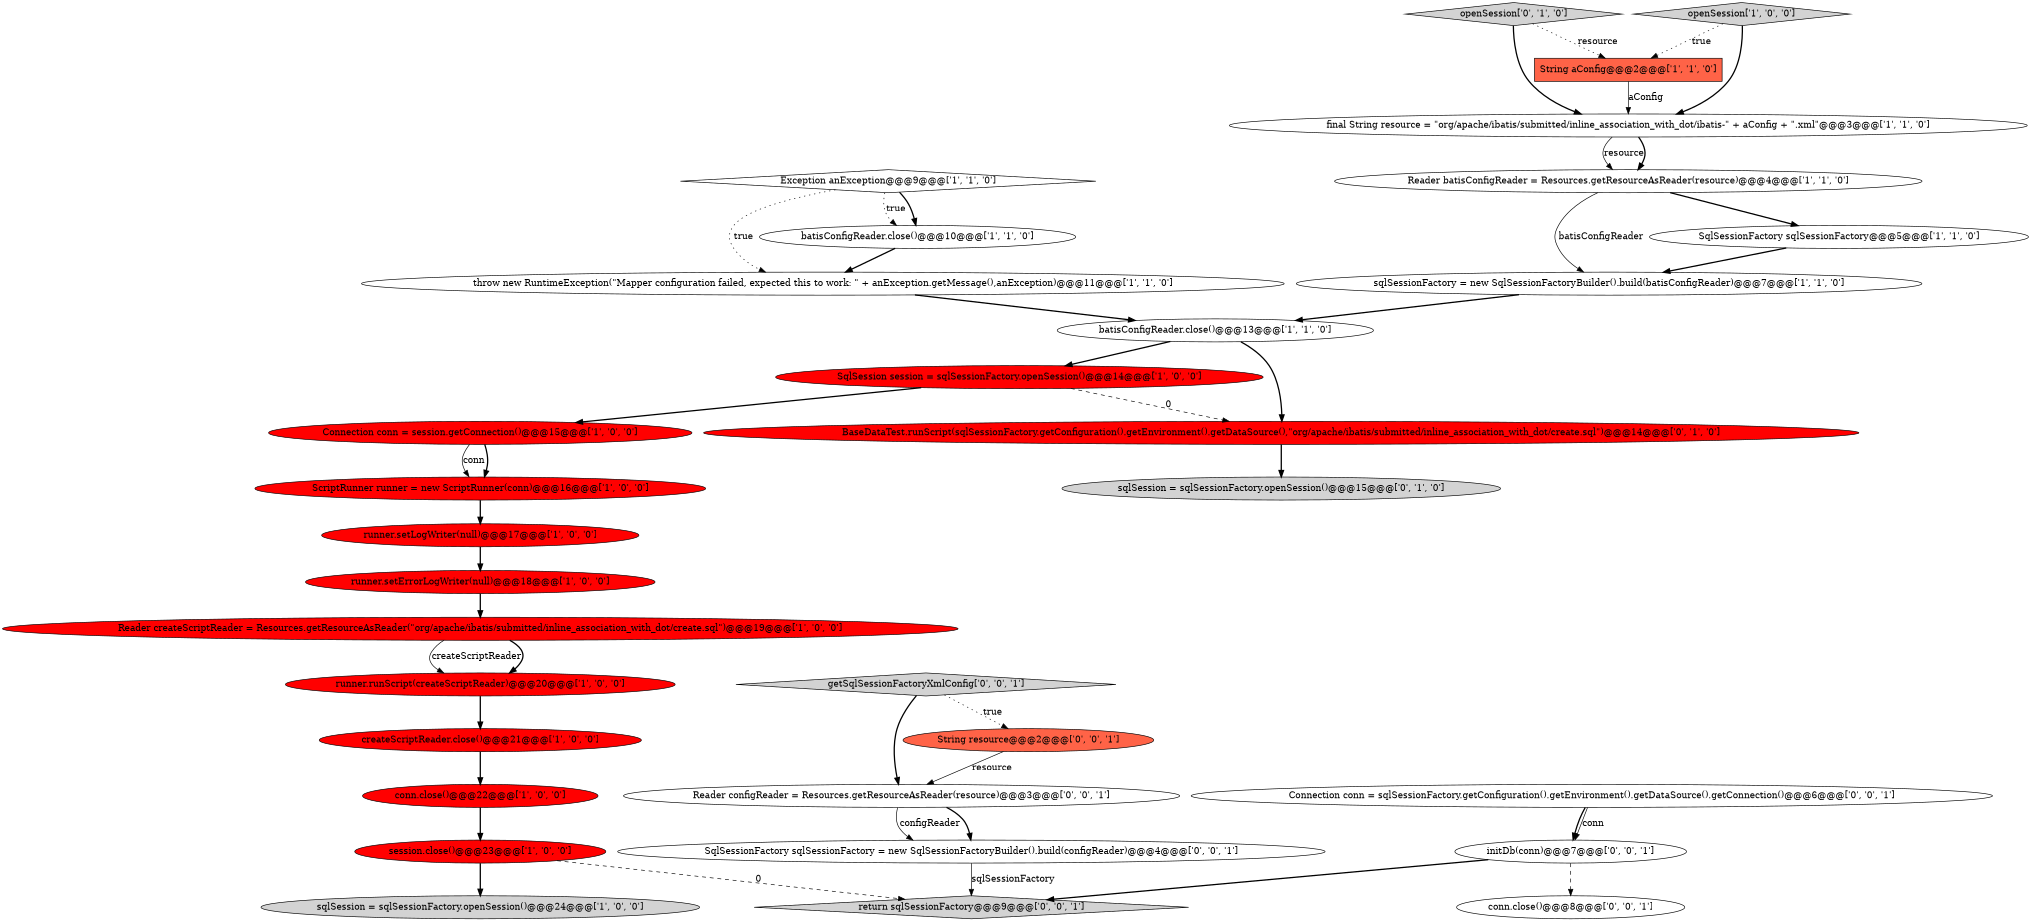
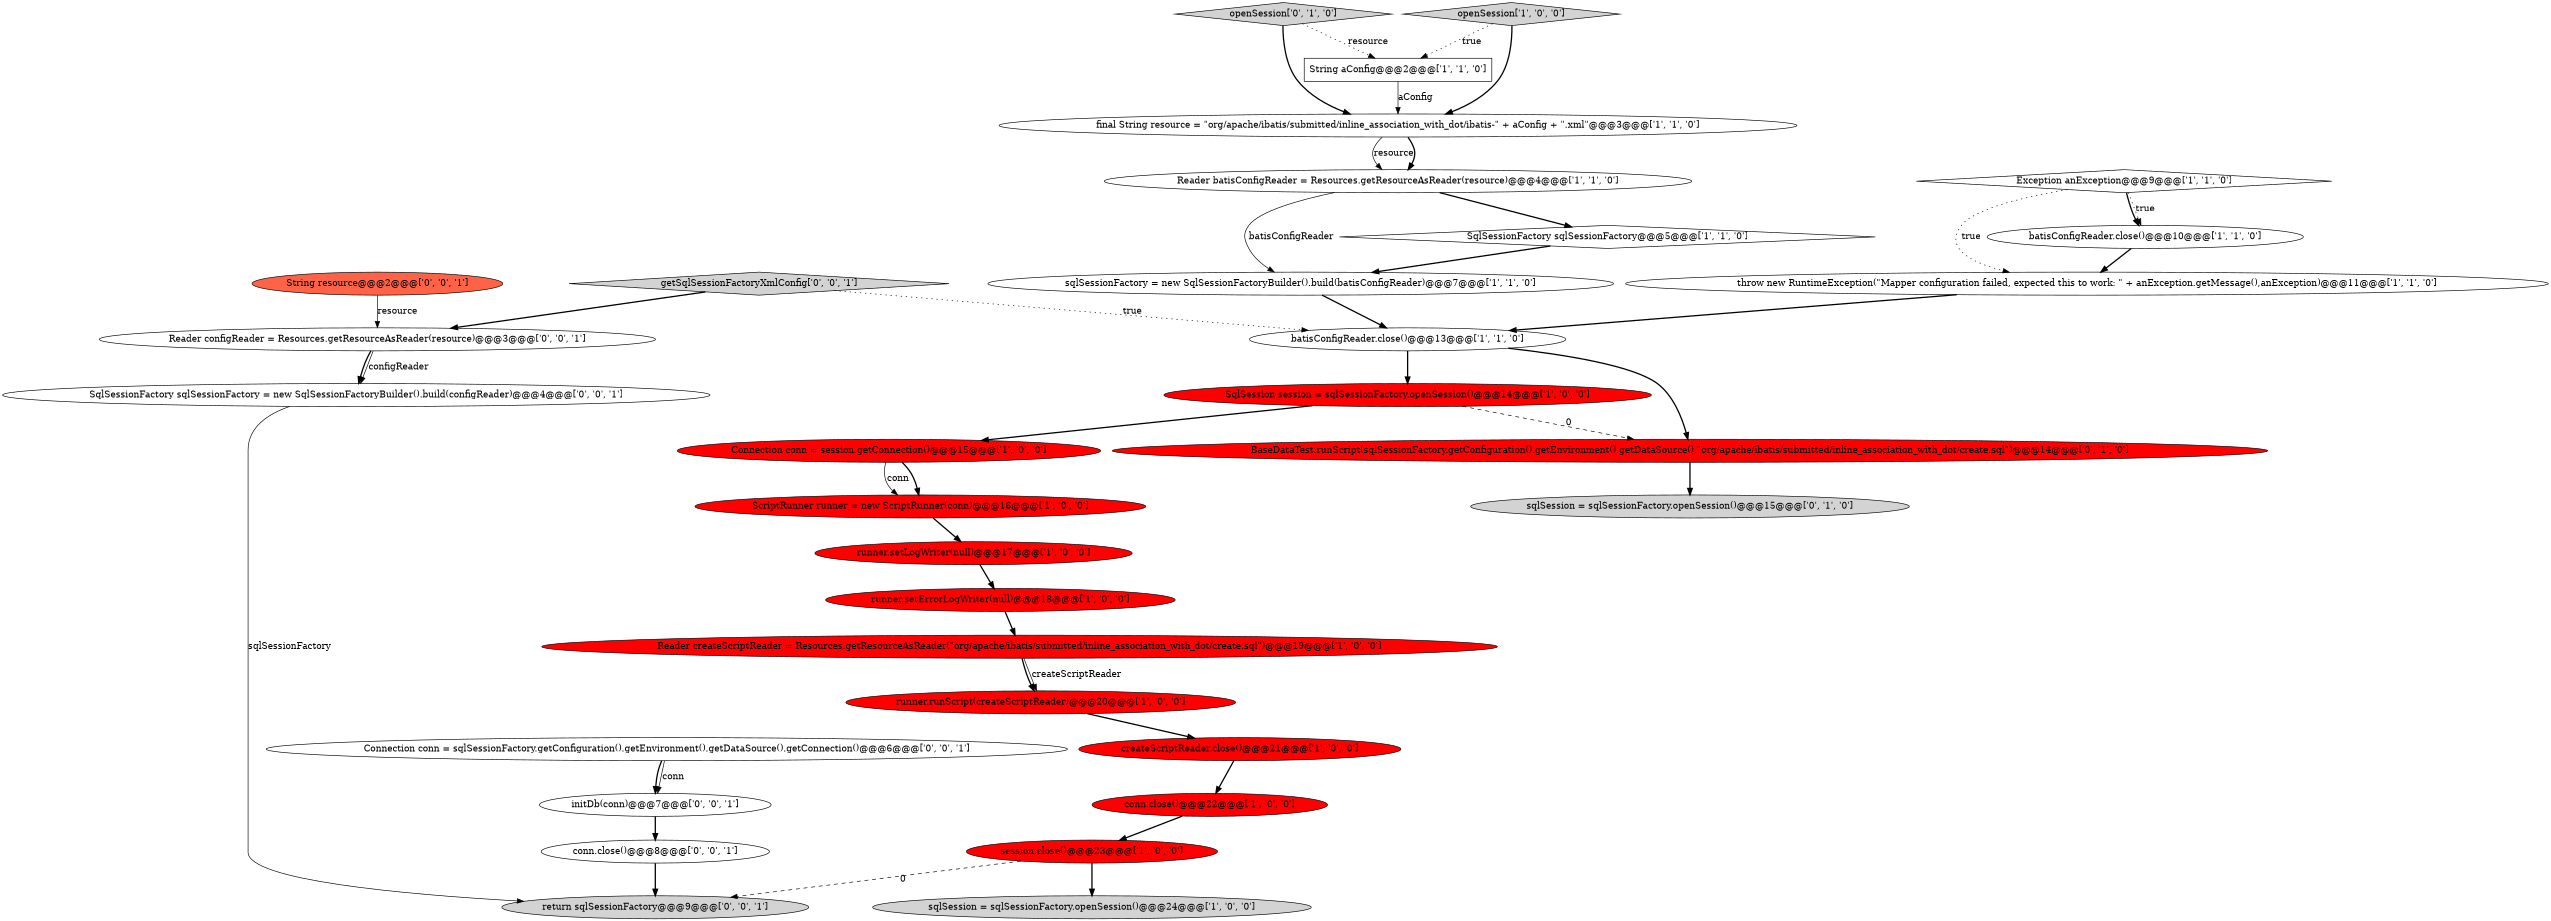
node "String aConfig@@@2@@@['1', '1', '0']": fillcolor tomato -> white
node "SqlSessionFactory sqlSessionFactory@@@5@@@['1', '1', '0']": shape ellipse -> diamond
edge "getSqlSessionFactoryXmlConfig['0', '0', '1']" -> "String resource@@@2@@@['0', '0', '1']": now "getSqlSessionFactoryXmlConfig['0', '0', '1']" -> "batisConfigReader.close()@@@13@@@['1', '1', '0']"
edge "initDb(conn)@@@7@@@['0', '0', '1']" -> "conn.close()@@@8@@@['0', '0', '1']": style dashed -> bold
edge "initDb(conn)@@@7@@@['0', '0', '1']" -> "return sqlSessionFactory@@@9@@@['0', '0', '1']": now "conn.close()@@@8@@@['0', '0', '1']" -> "return sqlSessionFactory@@@9@@@['0', '0', '1']"
node "return sqlSessionFactory@@@9@@@['0', '0', '1']": shape diamond -> ellipse
